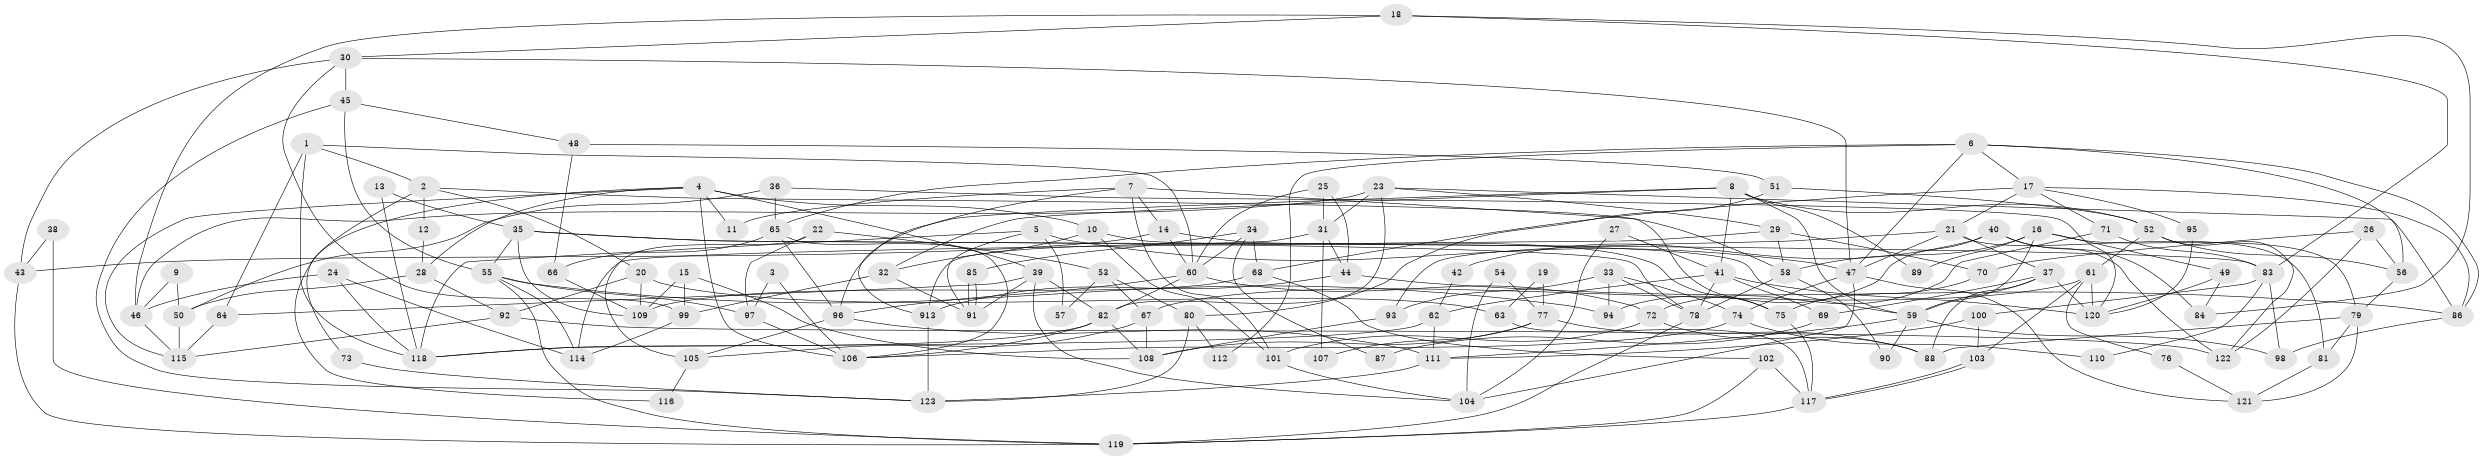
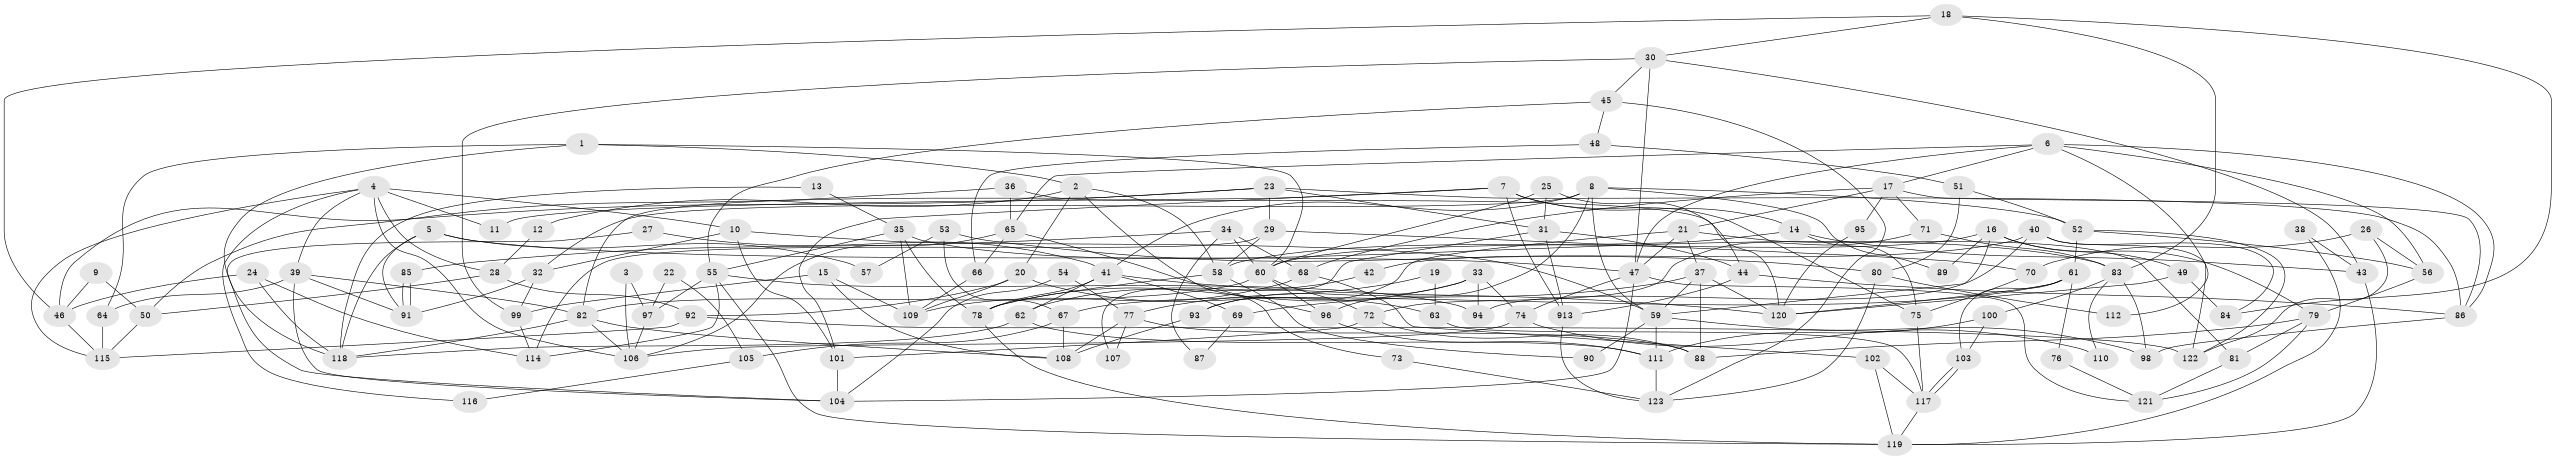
edge "22" -- "53": removed
edge "96" -- "105": removed
